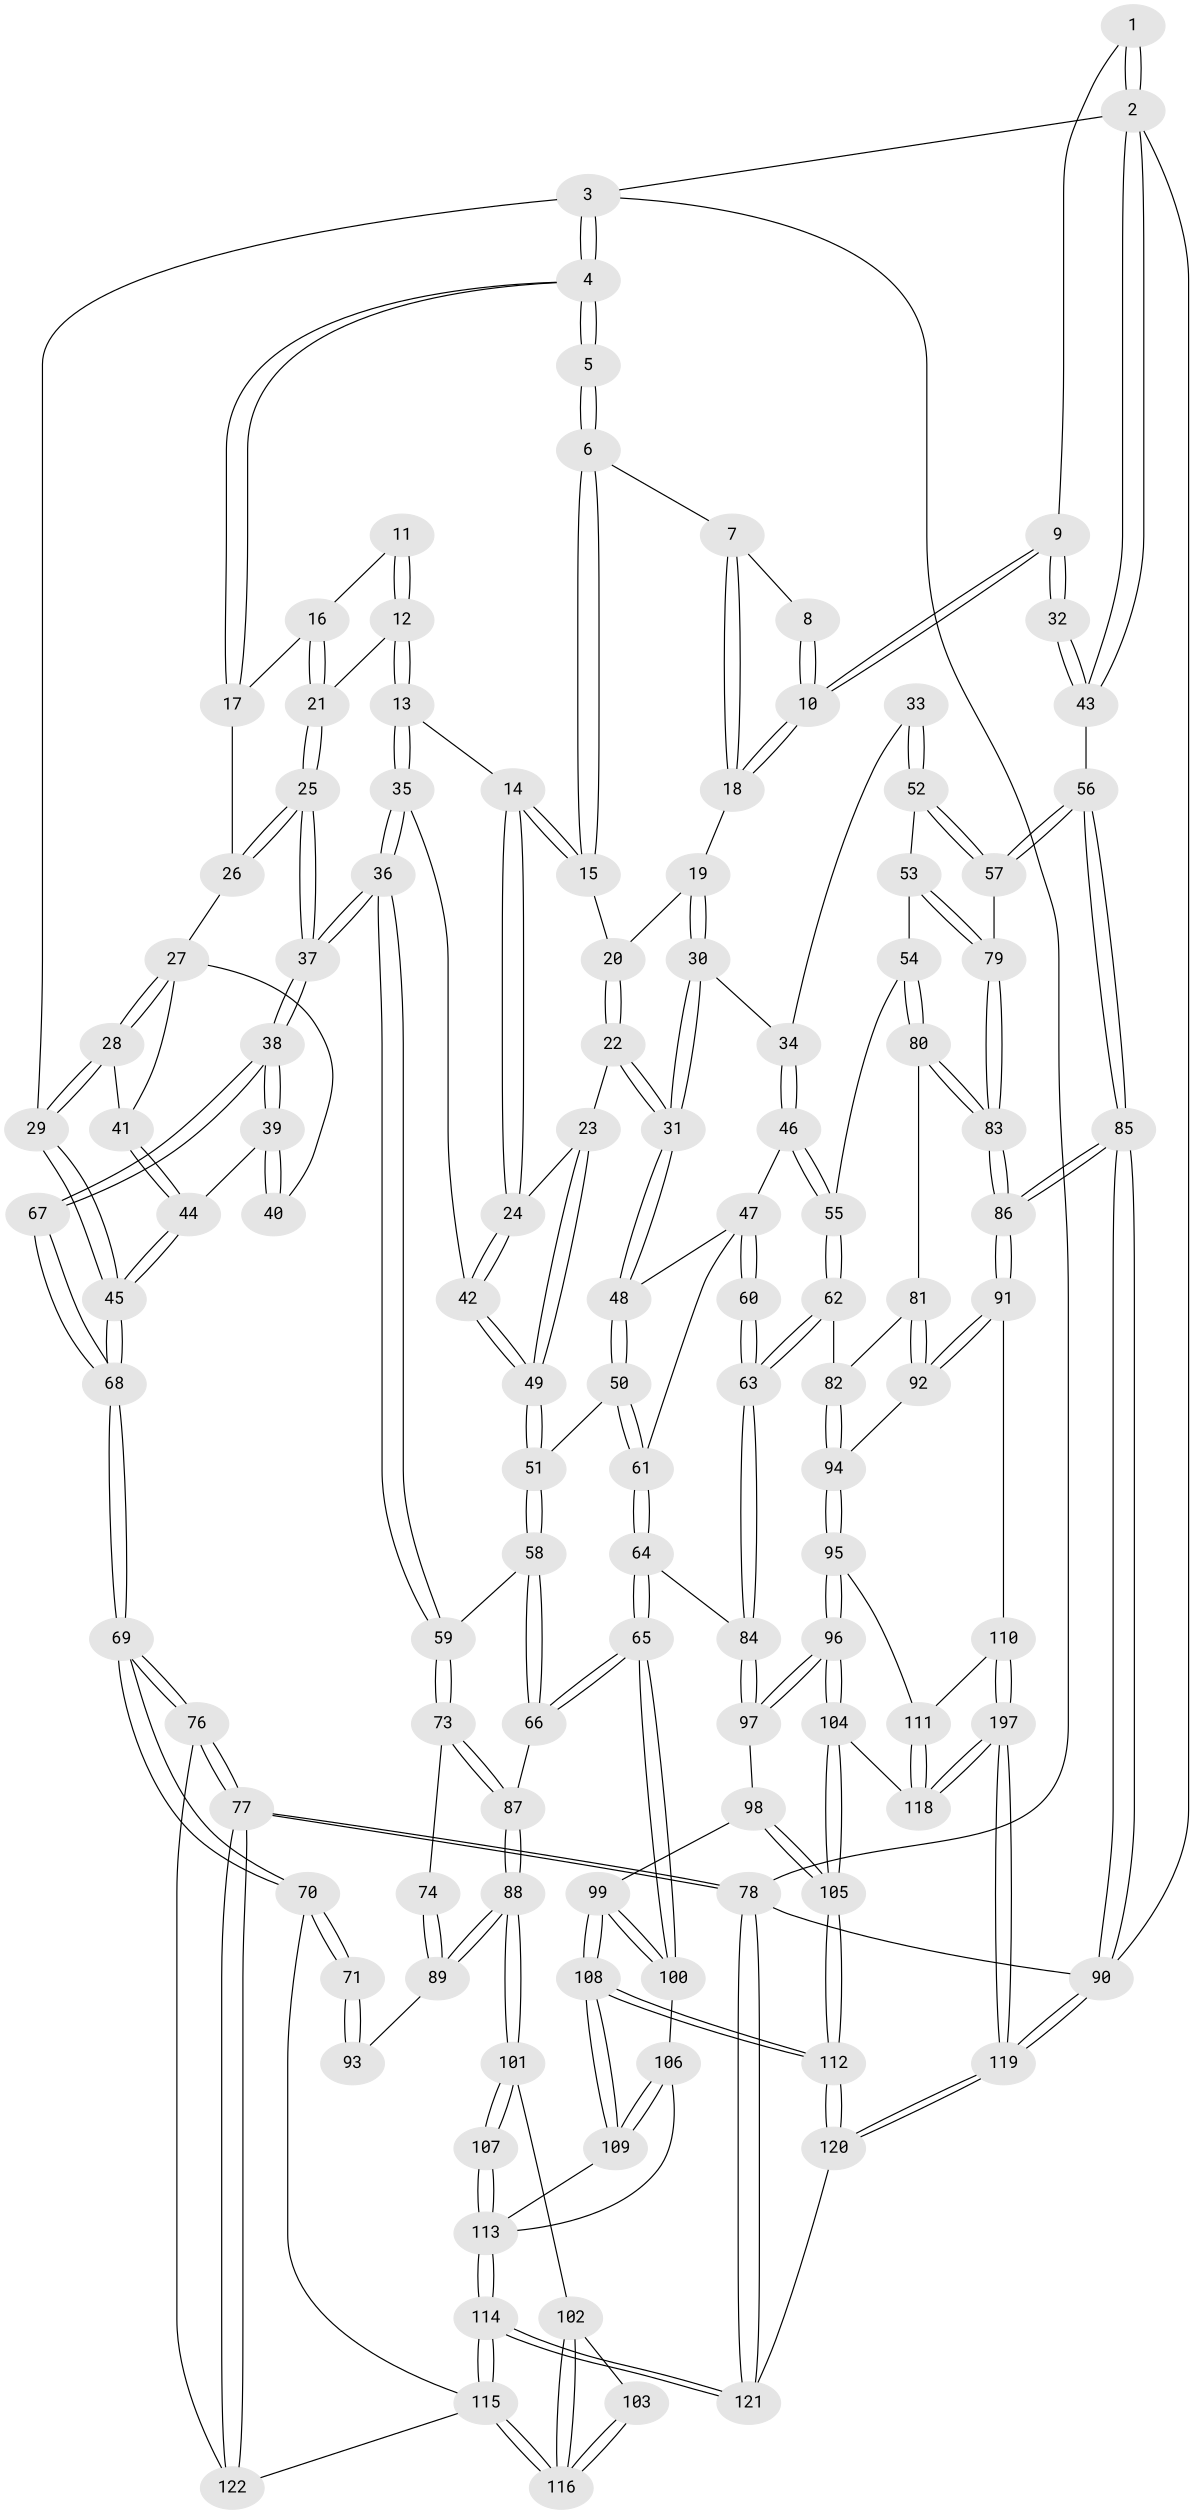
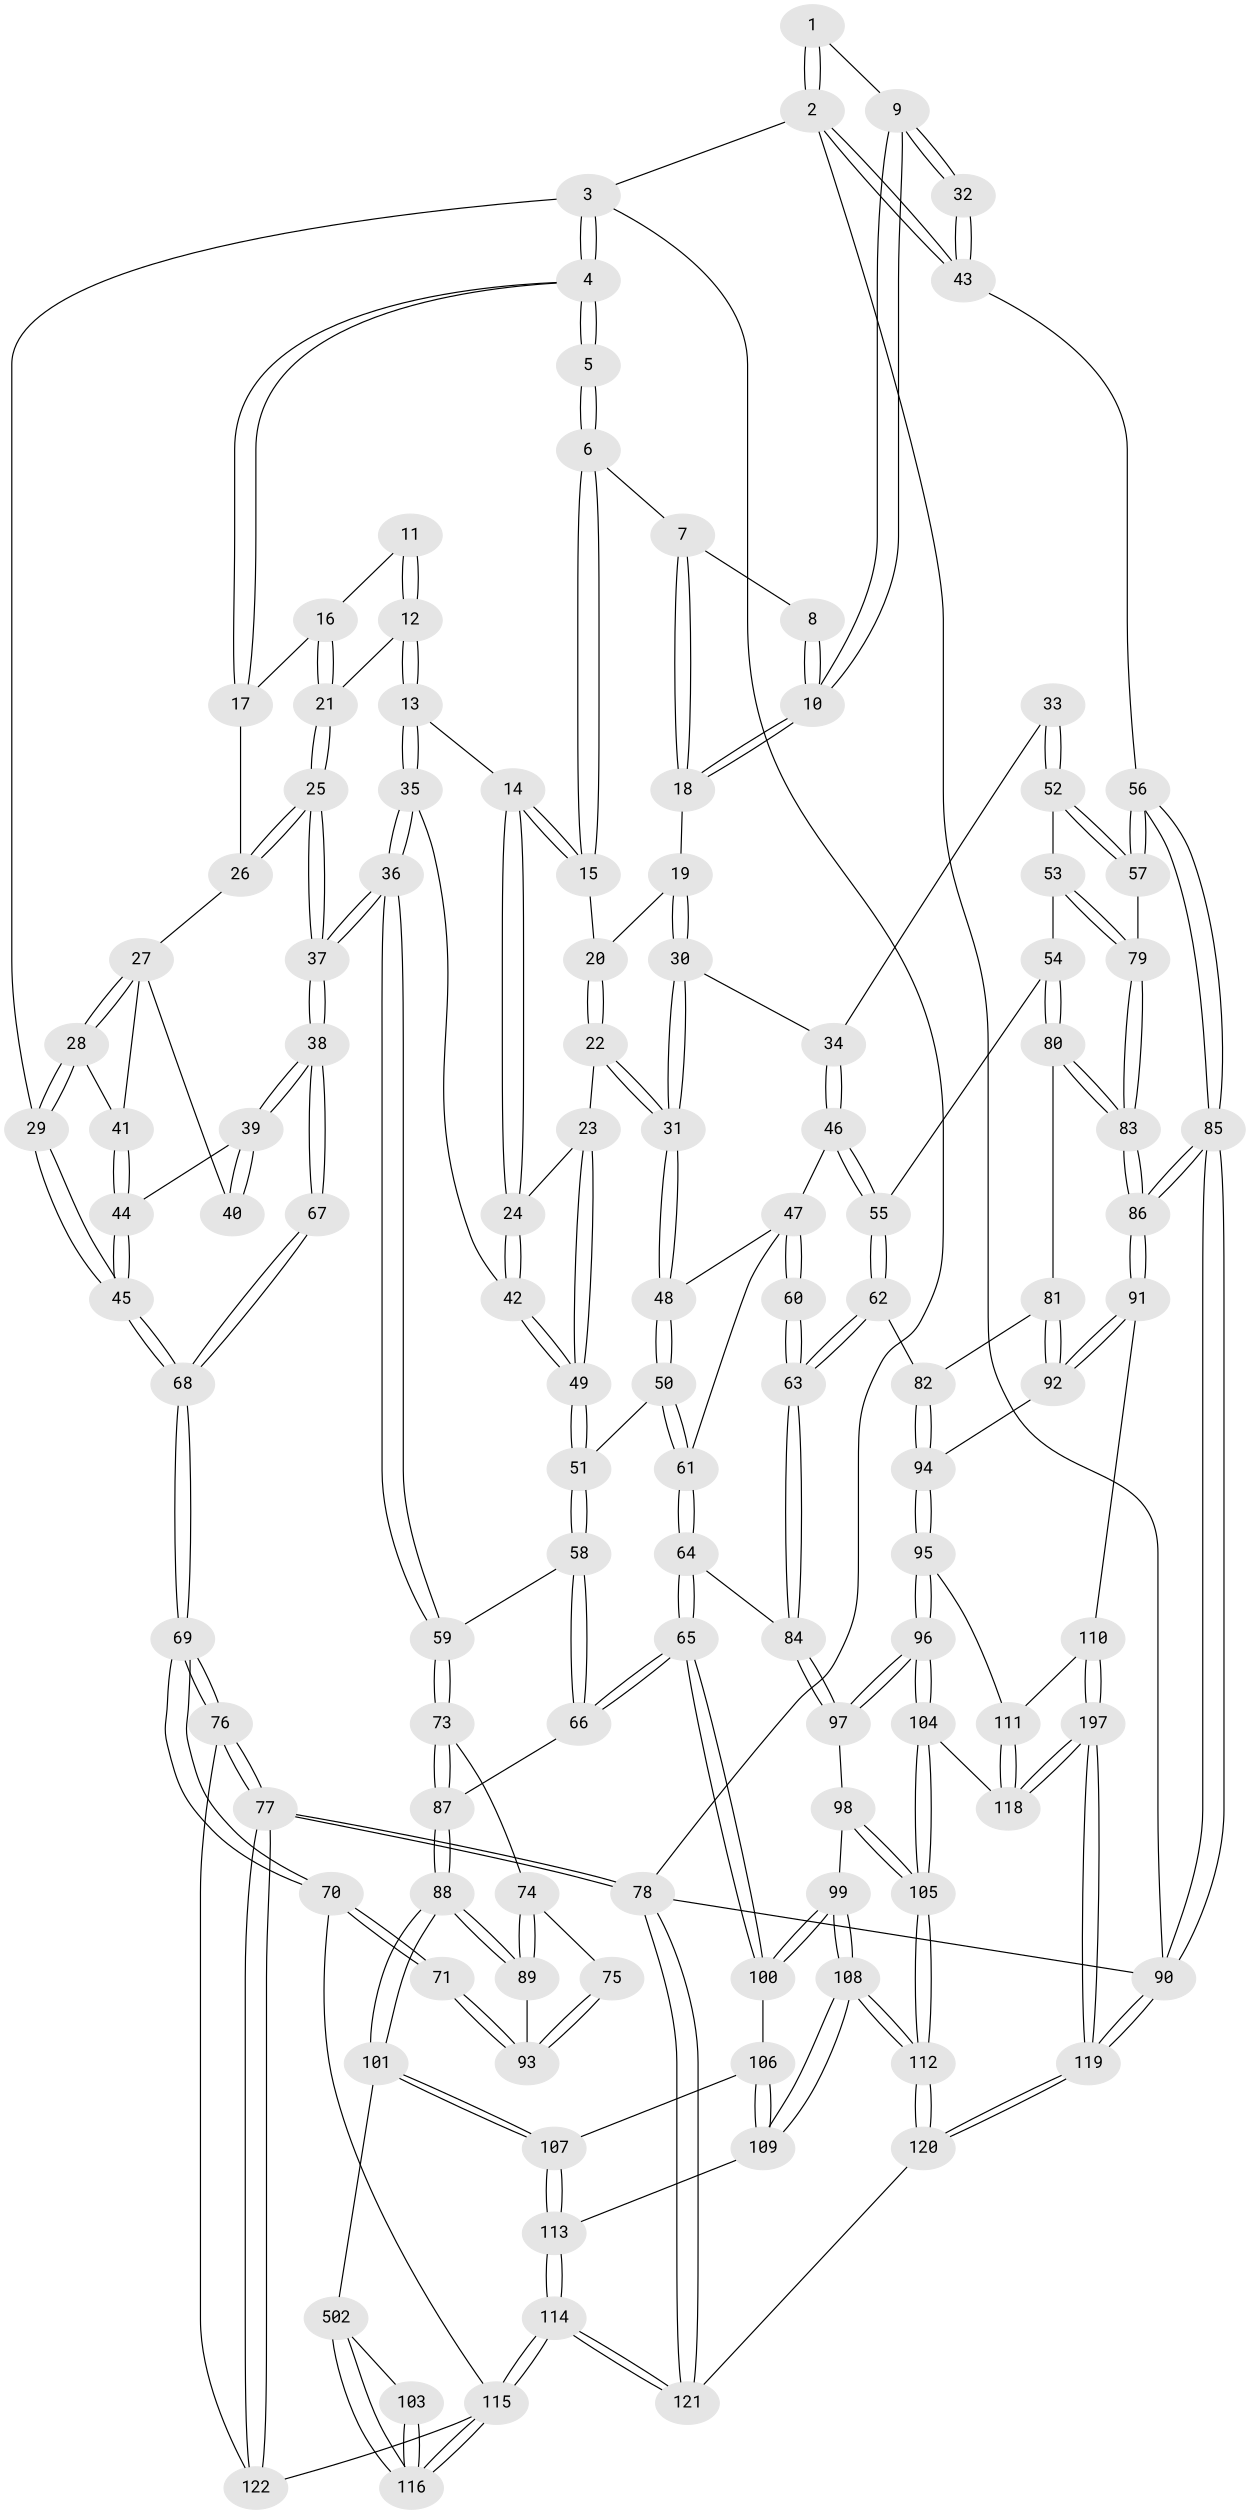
node "75": added
edge "106" -- "113": now "106" -- "107"
node "102": label "102" -> "502"
